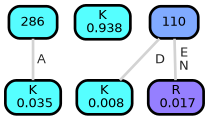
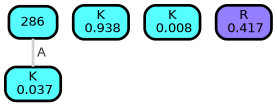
node "110": removed
node "K 0.035": label "K 0.035" -> "K 0.037"
node "R 0.017": label "R 0.017" -> "R 0.417"
